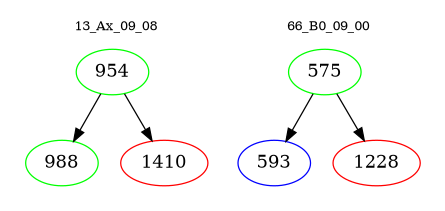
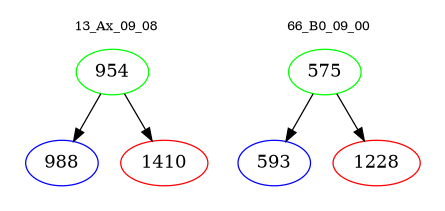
node "988": color green -> blue
